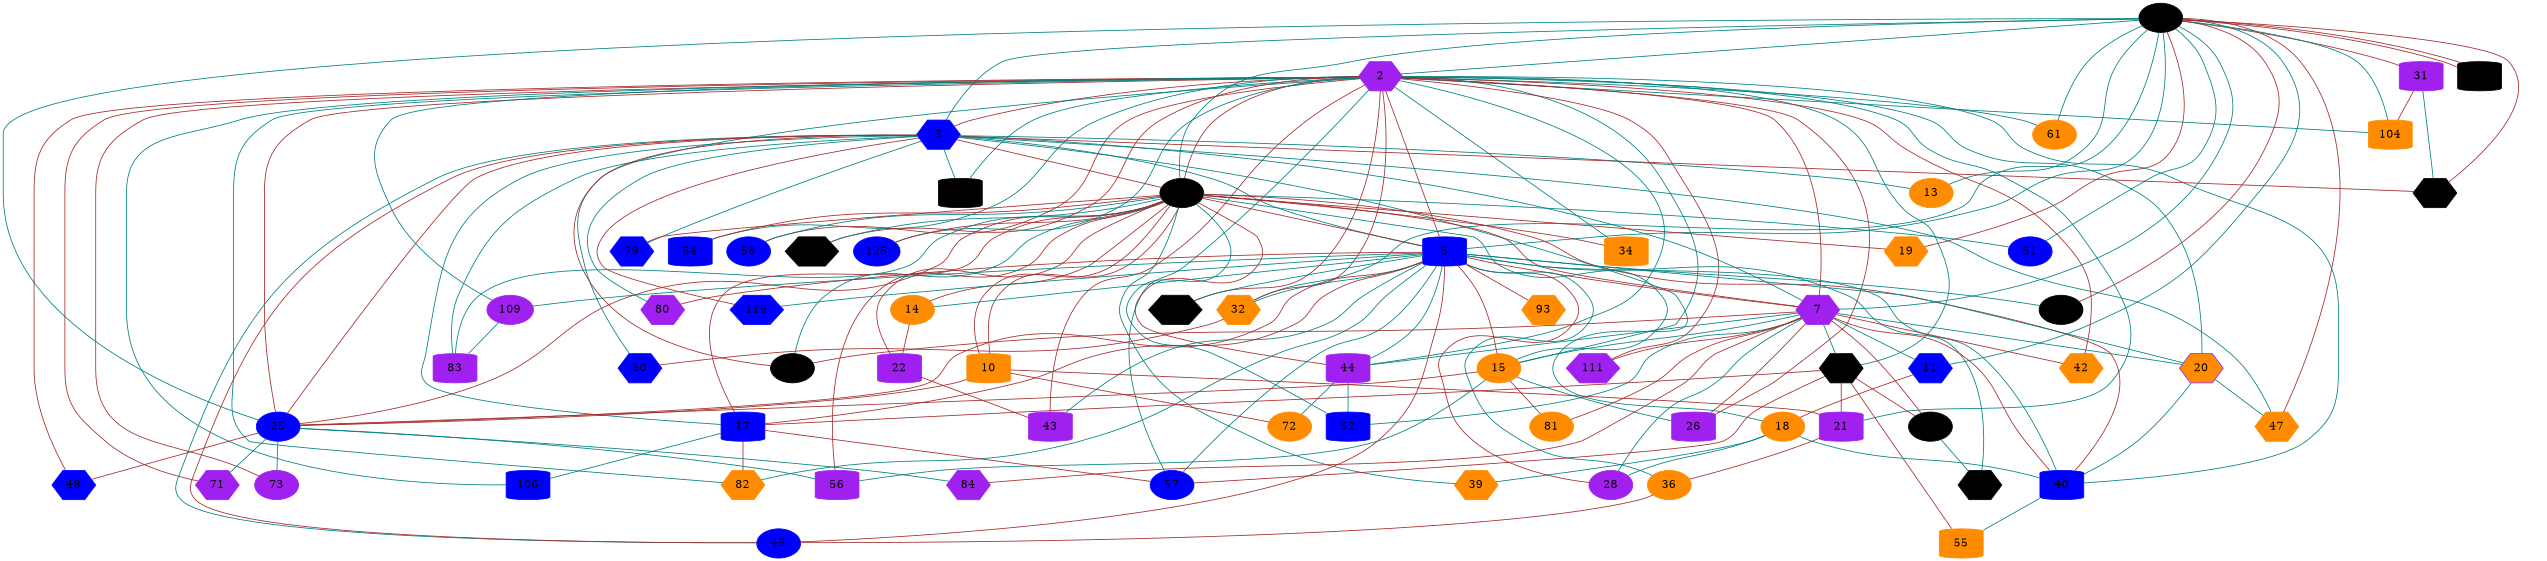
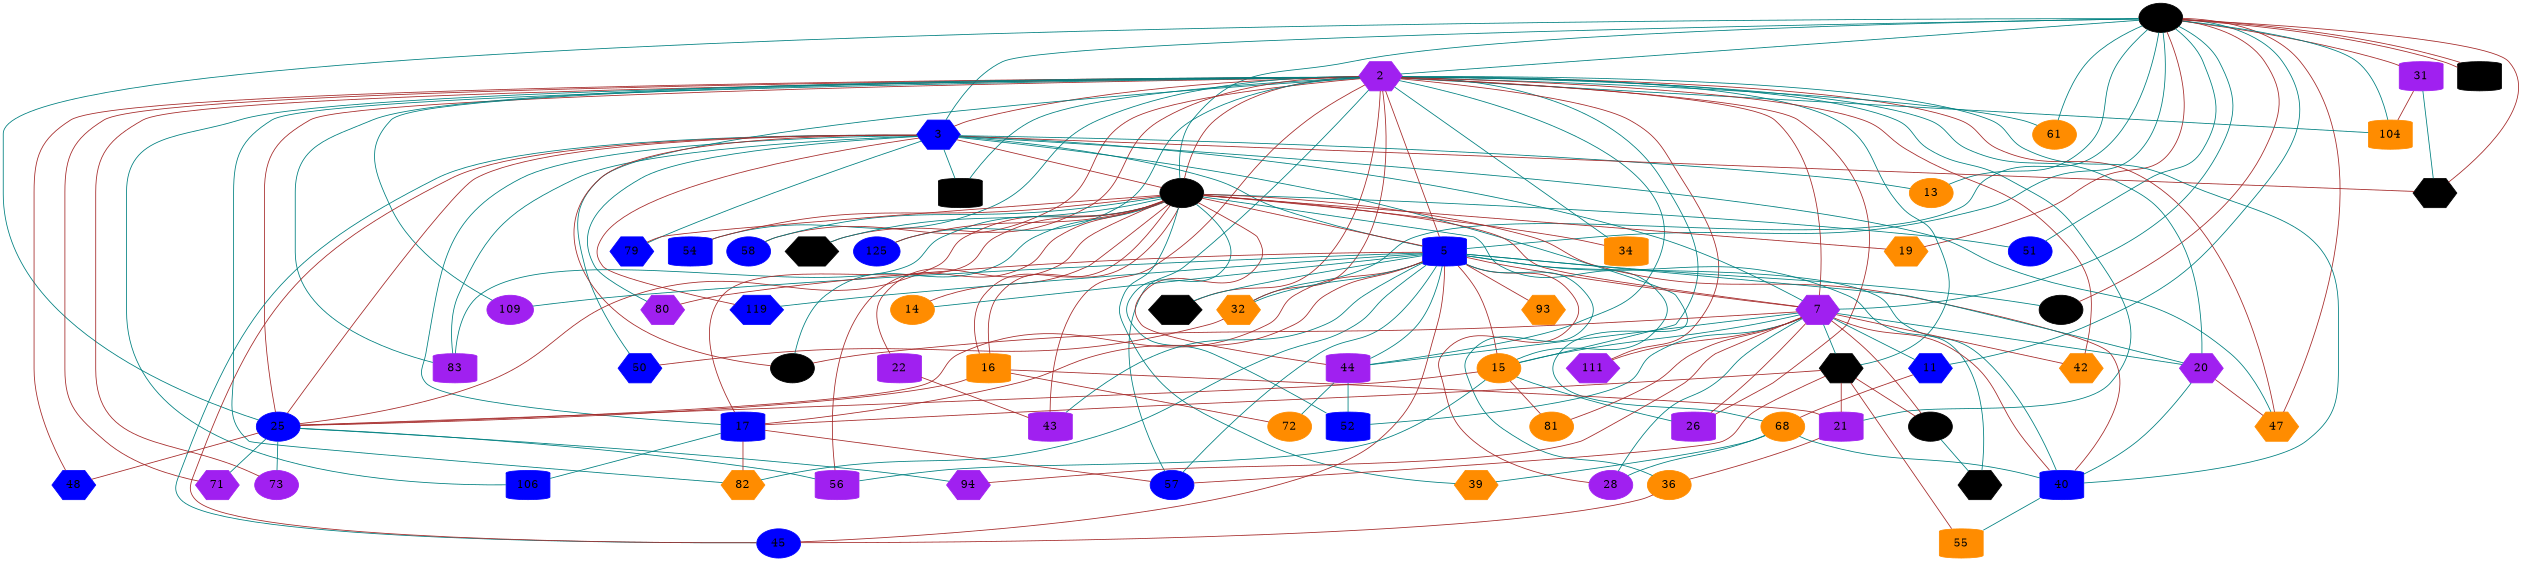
edge "2" -- "47": added
edge "109" -- "83": now "2" -- "83"
edge "14" -- "22": removed
node "10": label "10" -> "16"
node "20": fillcolor darkorange -> purple
edge "20" -- "47": color teal -> brown
node "18": label "18" -> "68"
node "84": label "84" -> "94"
